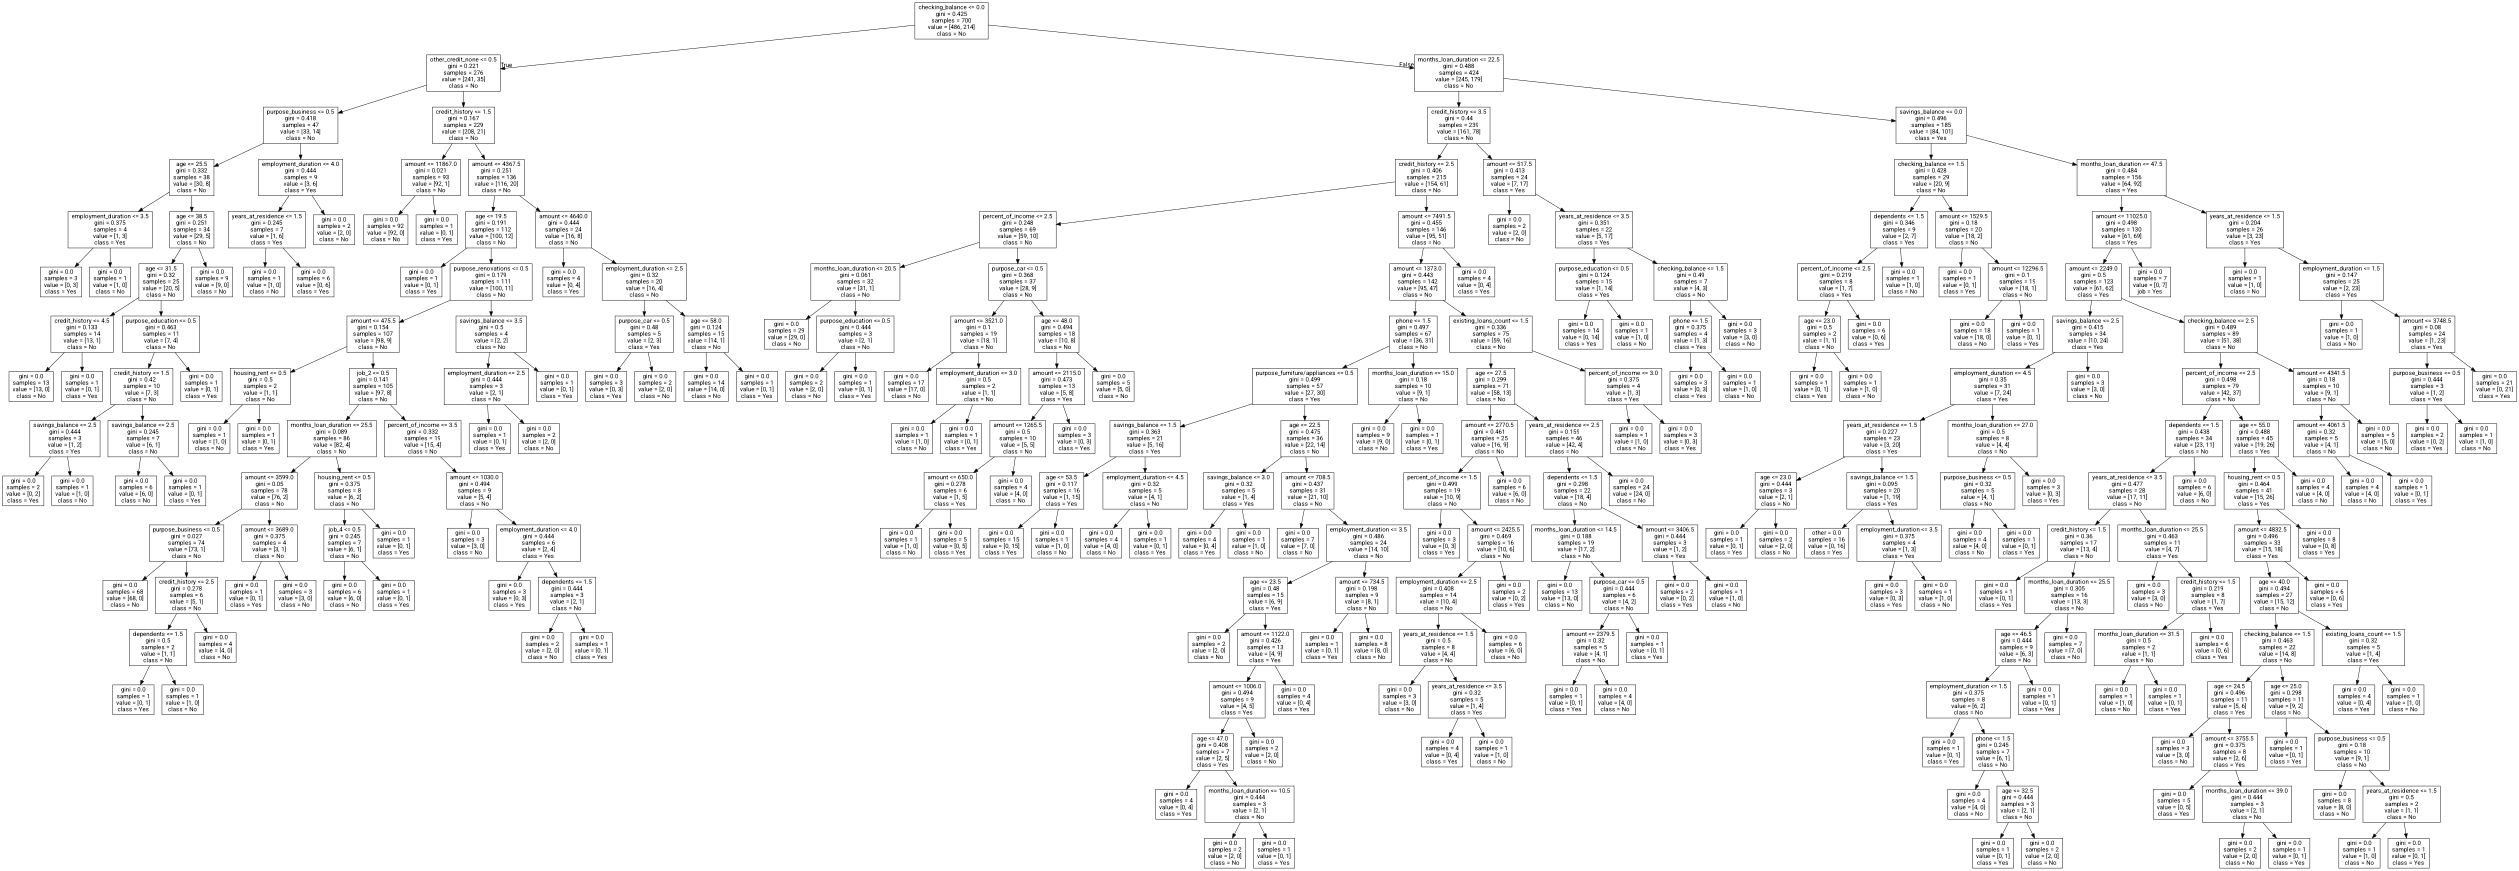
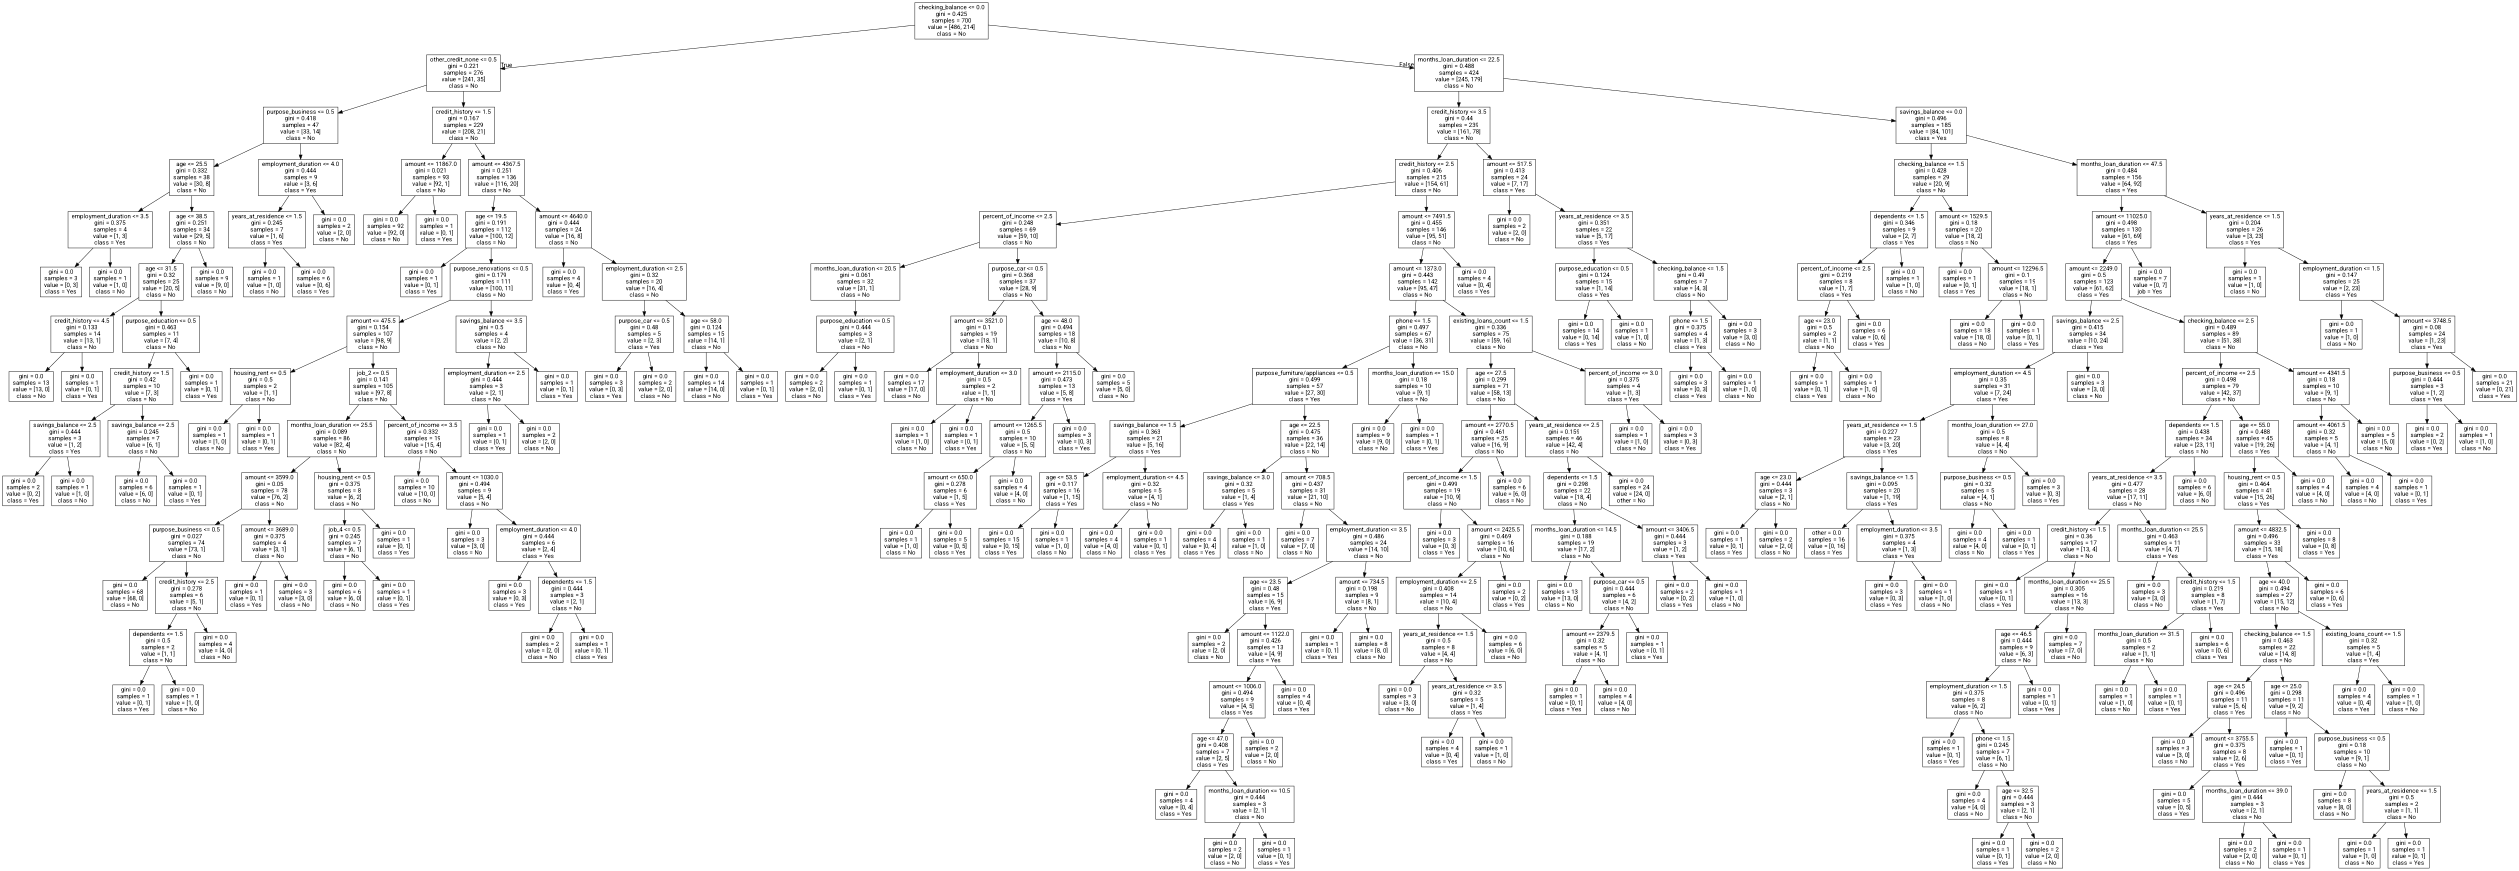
node "gini = 0.0 samples = 29 value = [29, 0] class = No": removed
node "gini = 0.0 samples = 10 value = [10, 0] class = No": added
node "gini = 0.0 samples = 24 value = [24, 0] class = No": label "gini = 0.0 samples = 24 value = [24, 0] class = No" -> "gini = 0.0 samples = 24 value = [24, 0] other = No"
